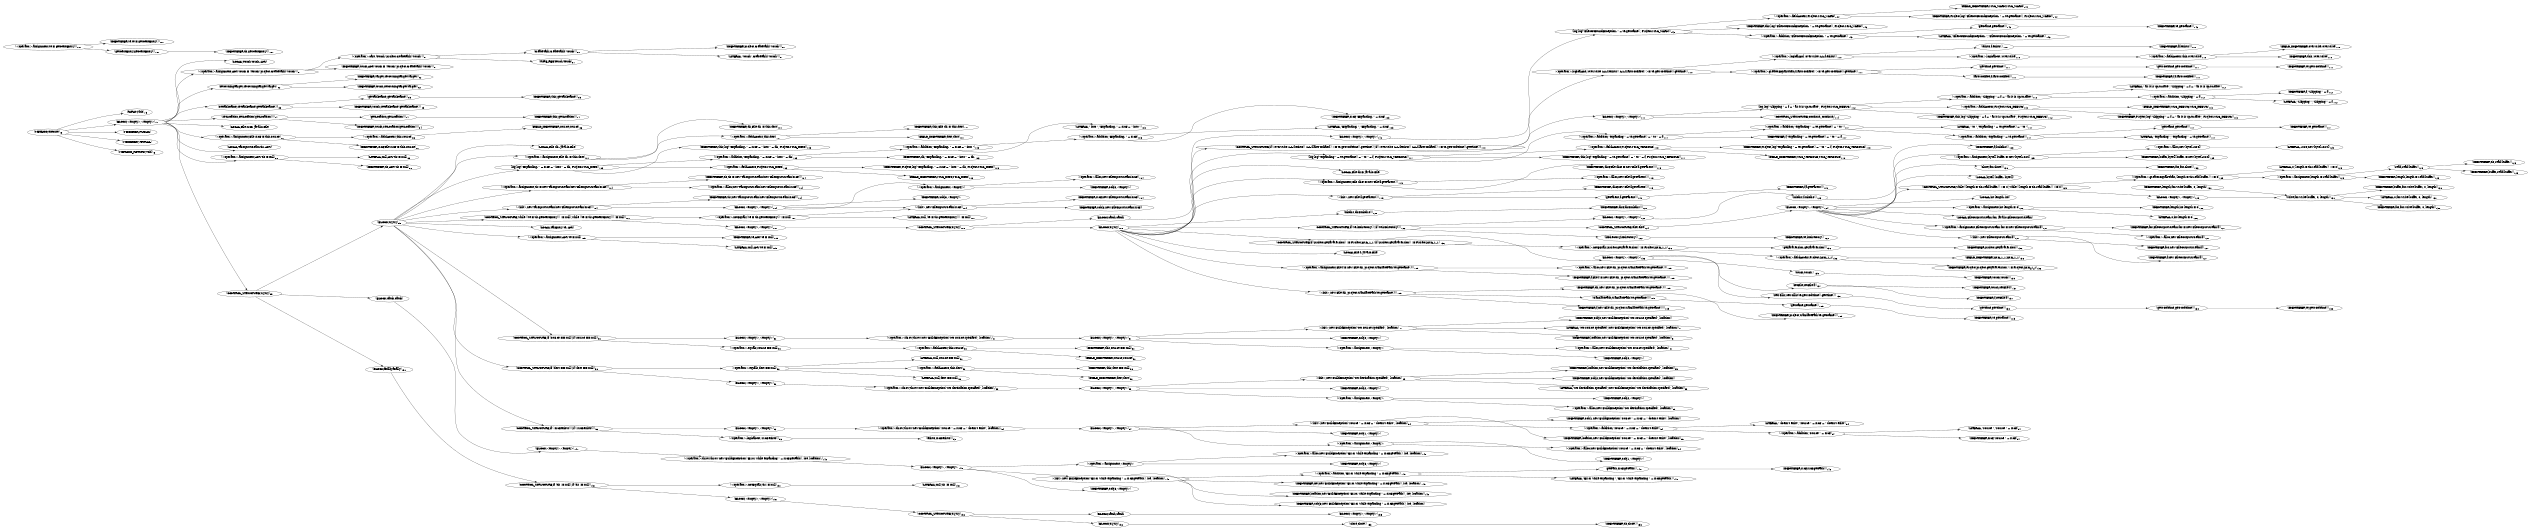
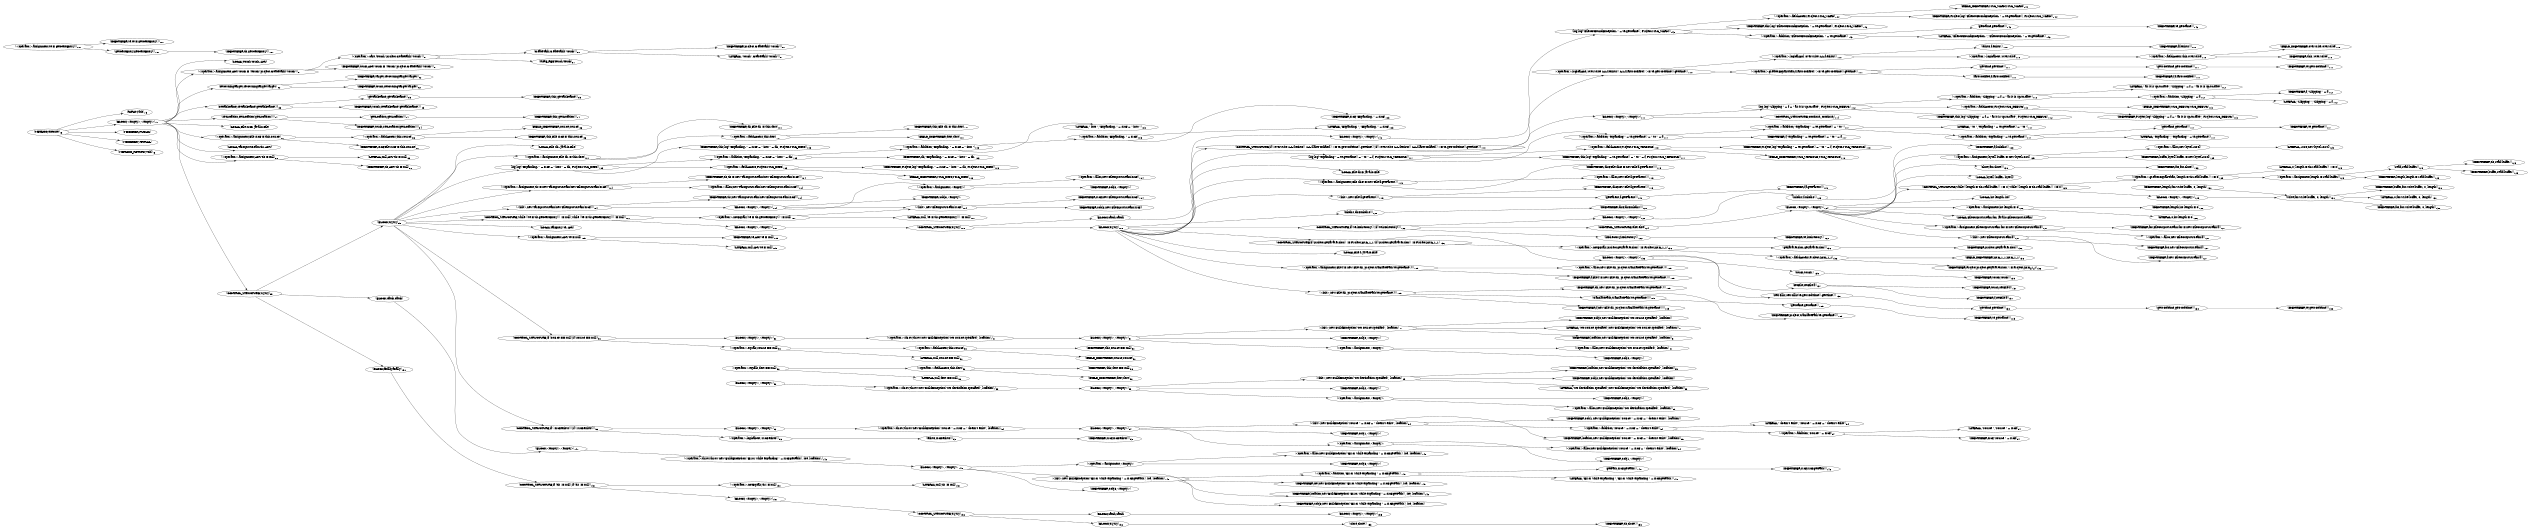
node "(IDENTIFIER,this,File srcF = this.source)": added
edge "(<operator>.equals,dest == null)" -> "(LITERAL,null,source == null)": now "(<operator>.equals,source == null)" -> "(LITERAL,null,source == null)"
node "(CONTROL_STRUCTURE,if (dest == null),if (dest == null))": removed
node "(IDENTIFIER,srcF,srcF.exists())": added
